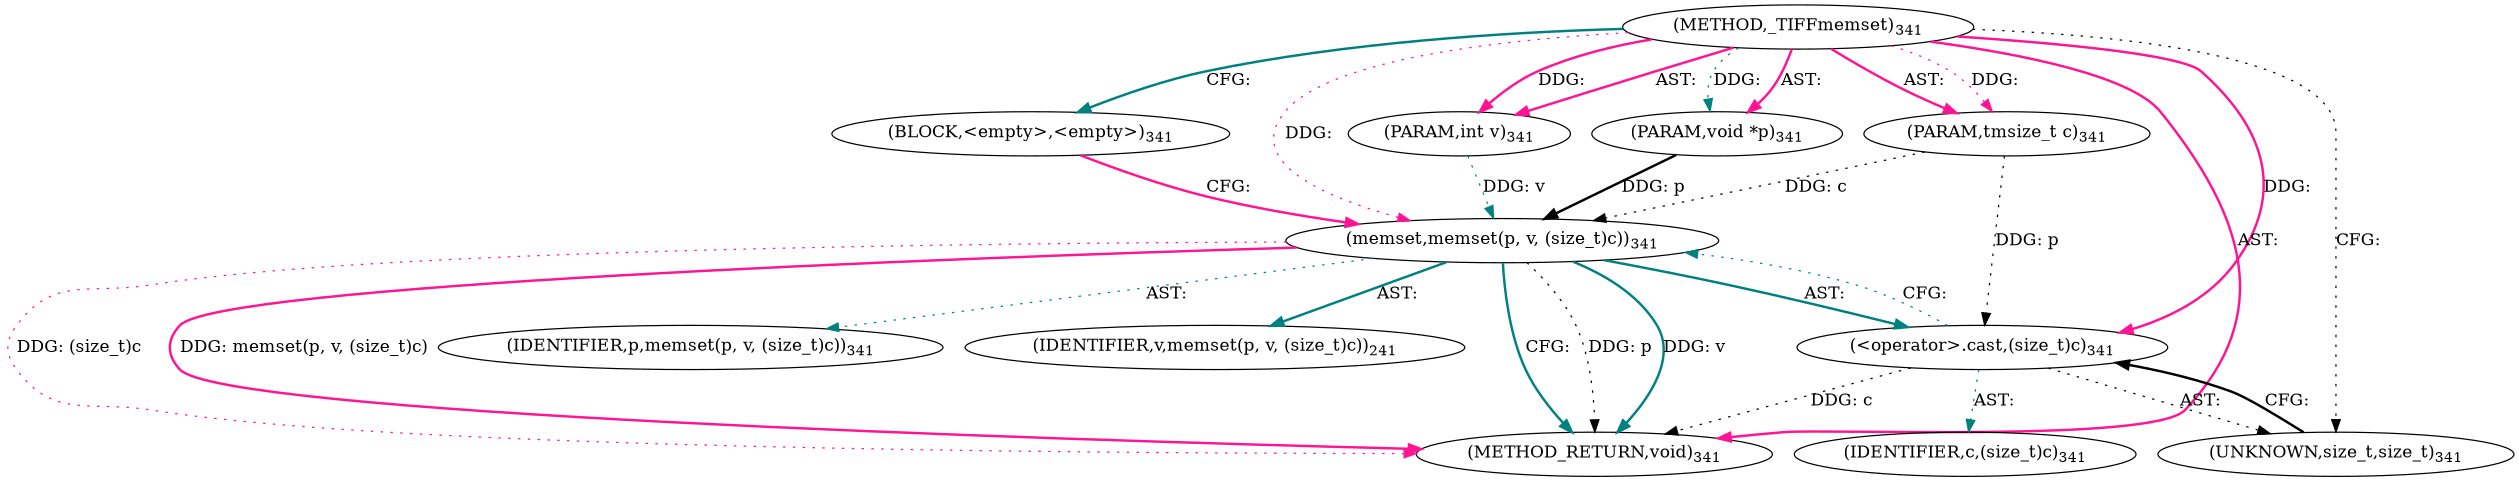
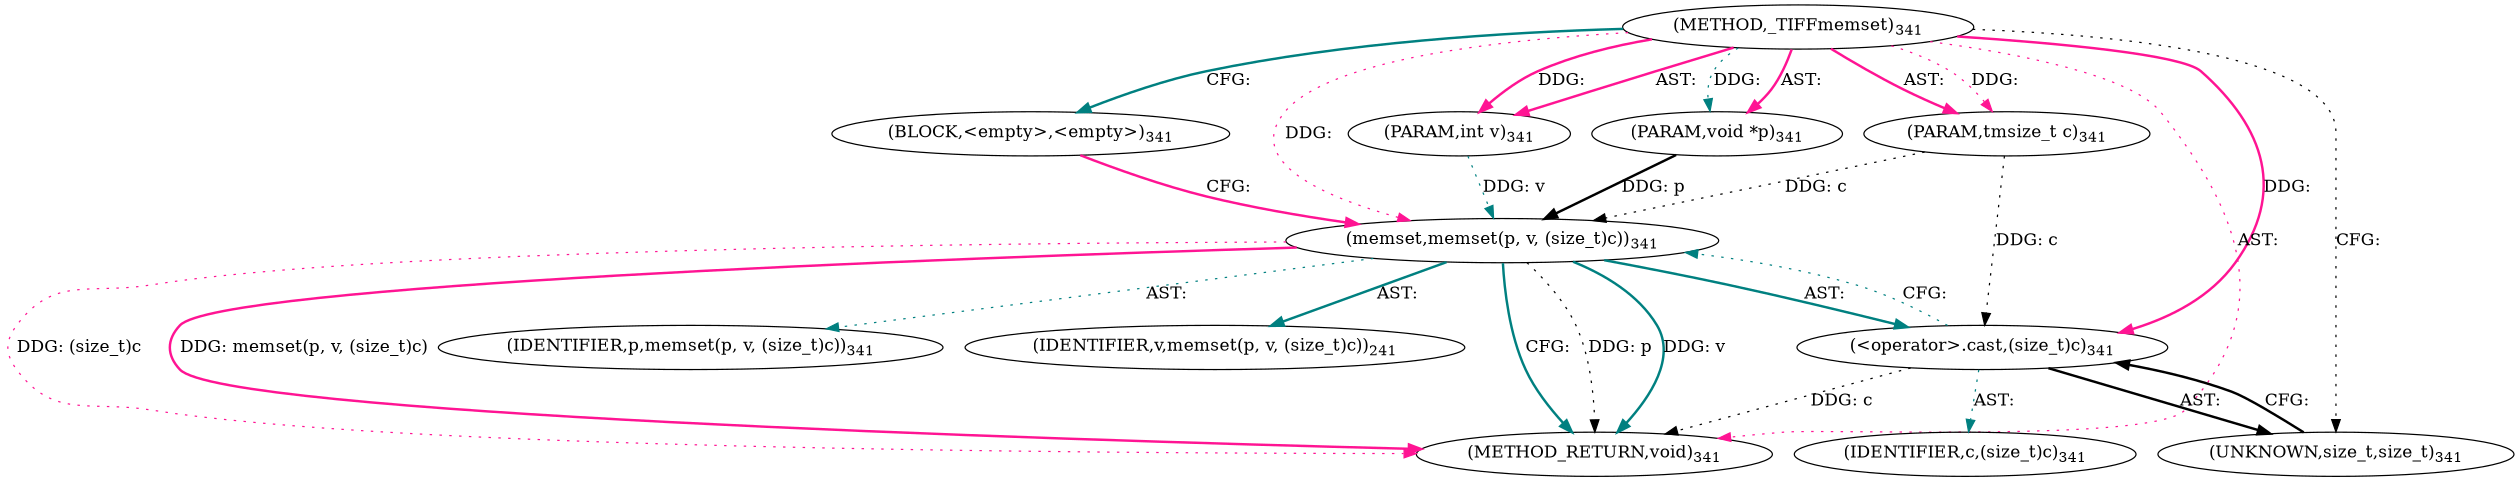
edge "(PARAM,tmsize_t c)" -> "(<operator>.cast,(size_t)c)": label "DDG: p" -> "DDG: c"
edge "(METHOD,_TIFFmemset)" -> "(METHOD_RETURN,void)": style bold -> dotted
edge "(<operator>.cast,(size_t)c)" -> "(UNKNOWN,size_t,size_t)": style dotted -> bold
